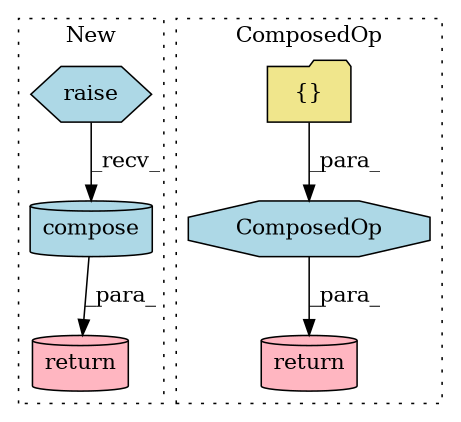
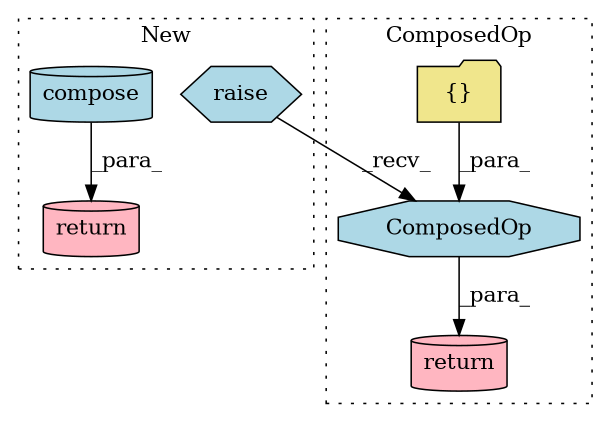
edge "raise" -> "compose": now "raise" -> "ComposedOp"
